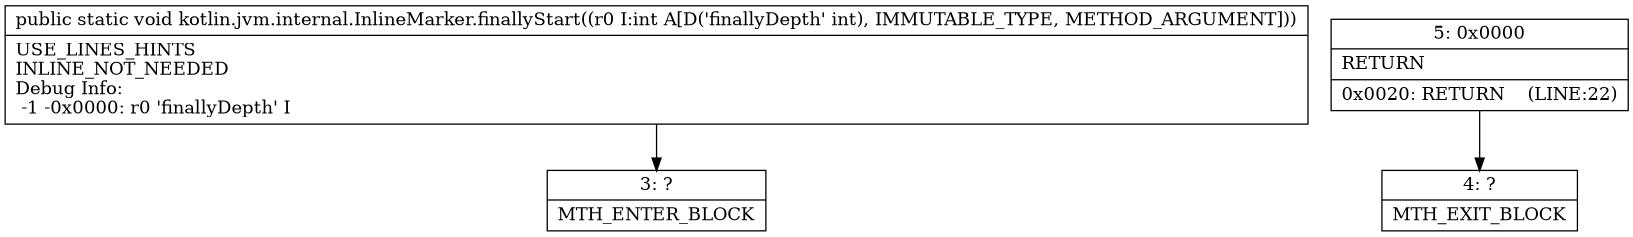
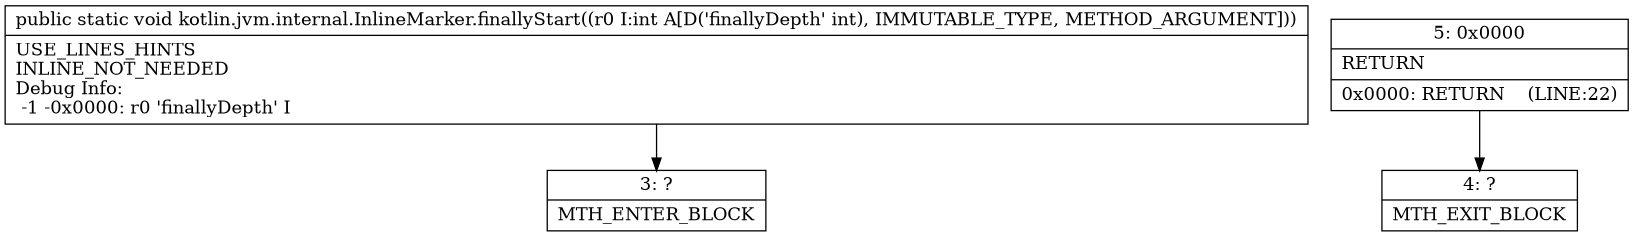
node "5: 0x0000": text "0x0020: RETURN    (LINE:22)" -> "0x0000: RETURN    (LINE:22)"
